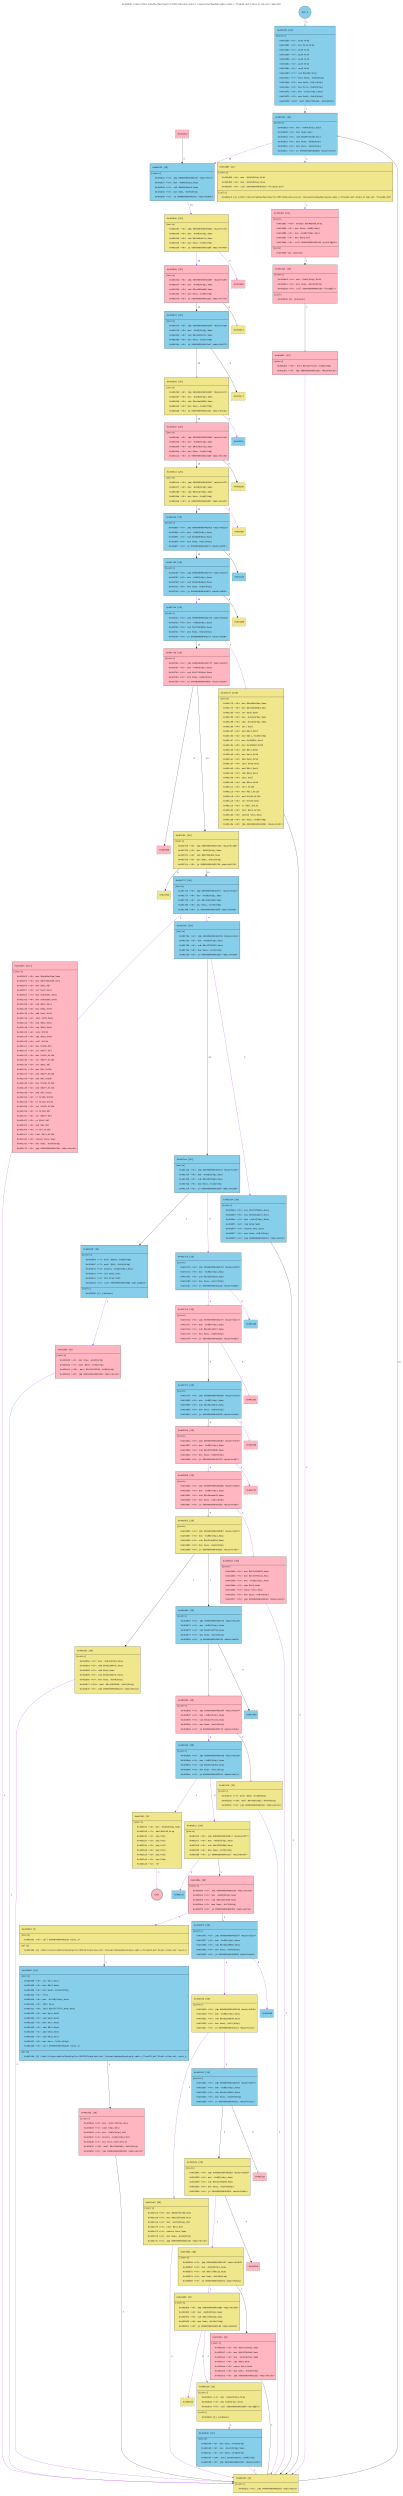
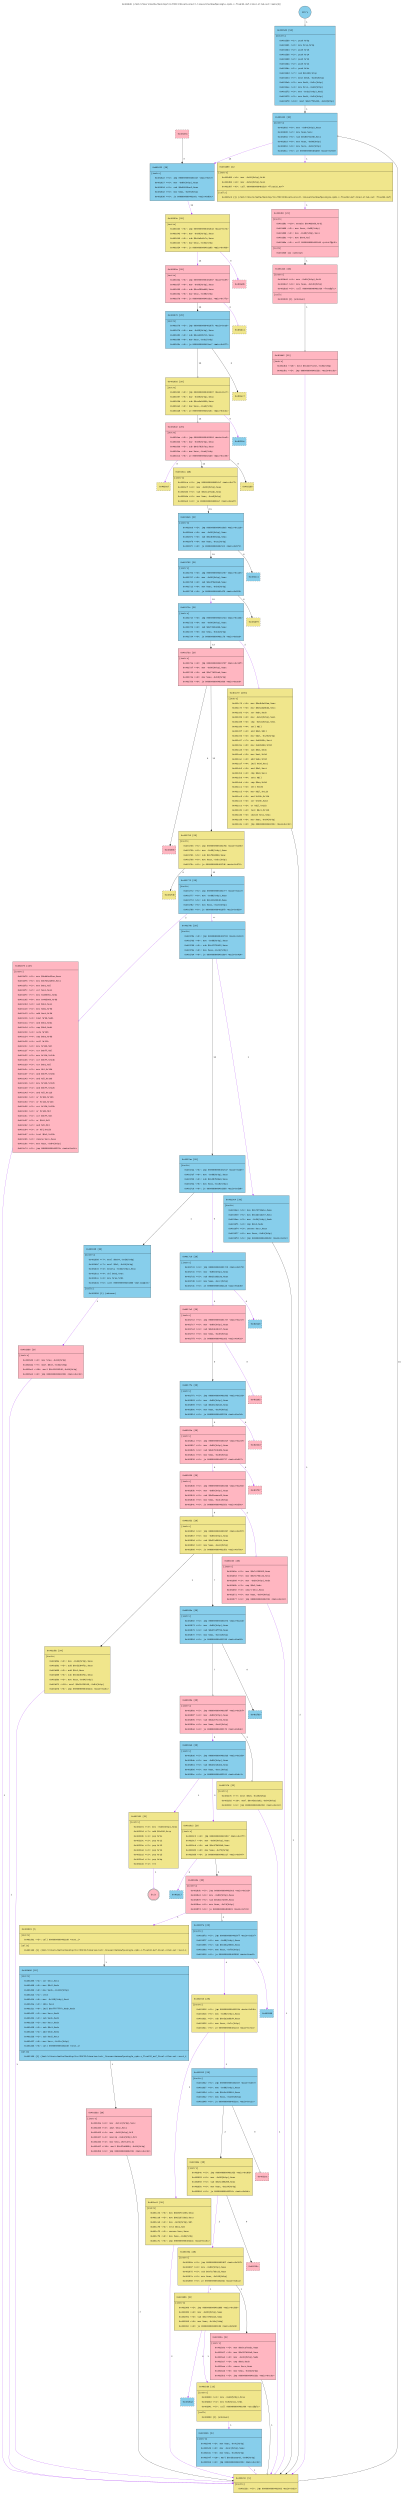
edge "0x40165a [28]" -> "0x401dc1": color black -> purple
edge "0x4016ca [28]" -> "0x4020a7": now "0x4016ae [28]" -> "0x4020a7"
node "0x4019a2": fillcolor khaki -> skyblue
